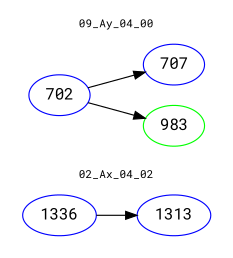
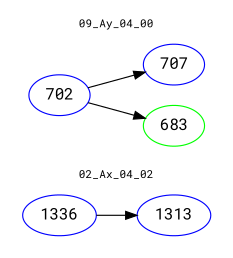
node "983": label "983" -> "683"
